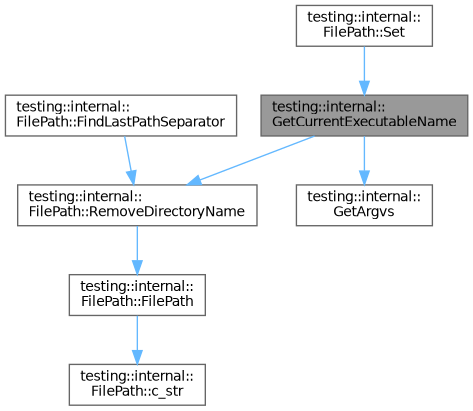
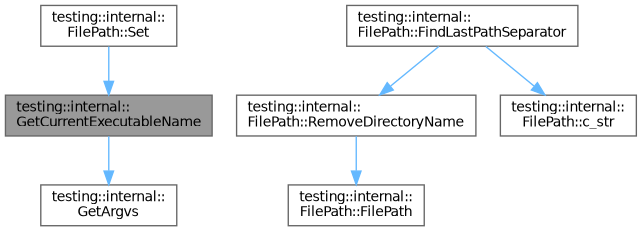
edge "testing::internal:: GetCurrentExecutableName" -> "testing::internal:: FilePath::RemoveDirectoryName": removed
edge "testing::internal:: FilePath::FilePath" -> "testing::internal:: FilePath::c_str": now "testing::internal:: FilePath::FindLastPathSeparator" -> "testing::internal:: FilePath::c_str"
